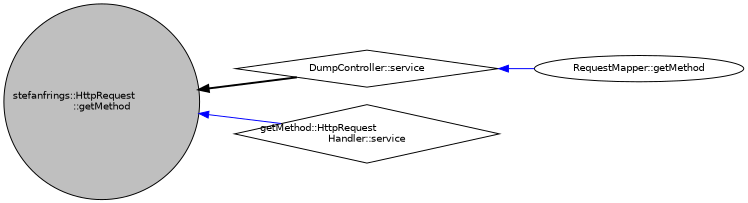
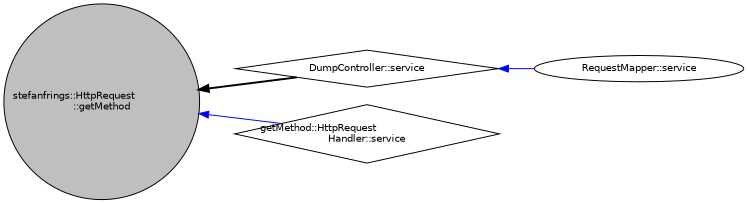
node "RequestMapper::getMethod": label "RequestMapper::getMethod" -> "RequestMapper::service"
